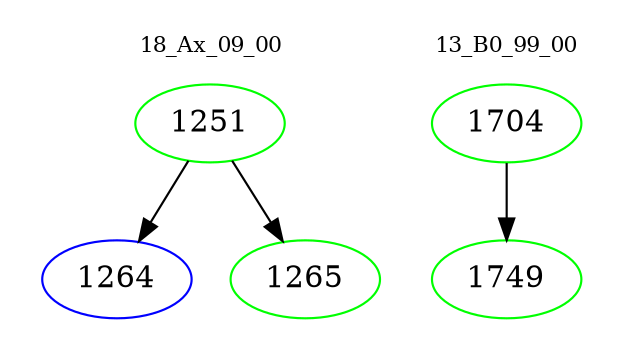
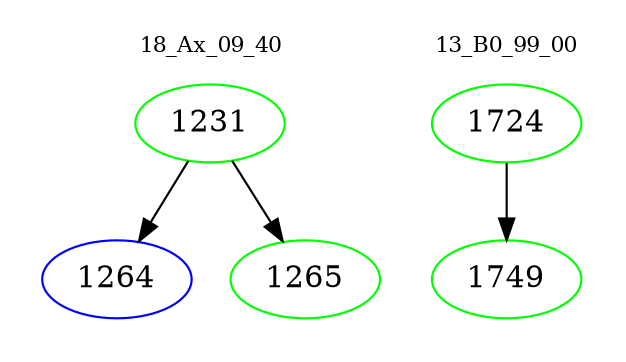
cluster "18_Ax_09_00": label "18_Ax_09_00" -> "18_Ax_09_40"
node "1251": label "1251" -> "1231"
node "1704": label "1704" -> "1724"
